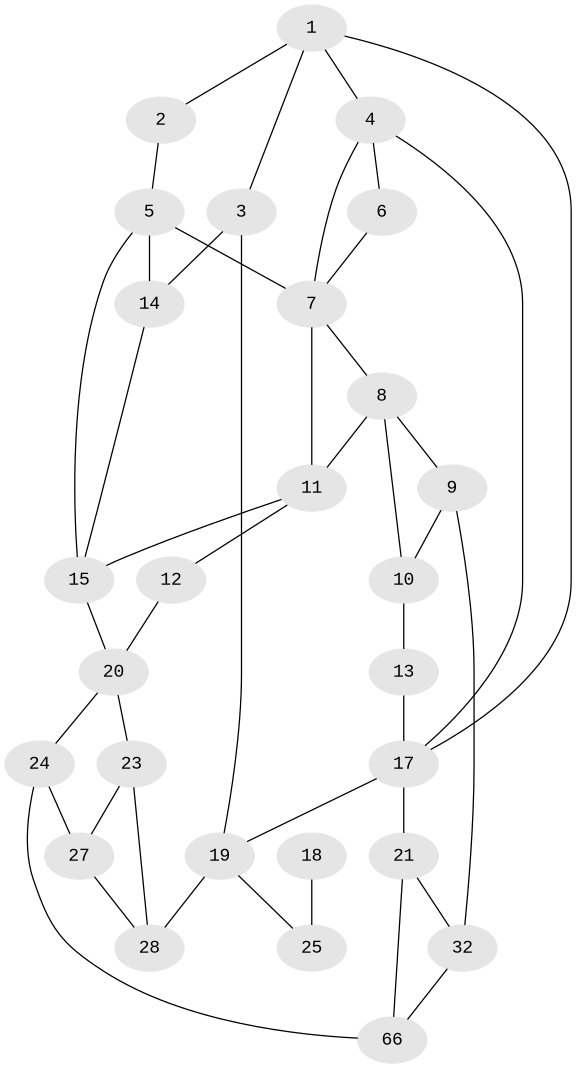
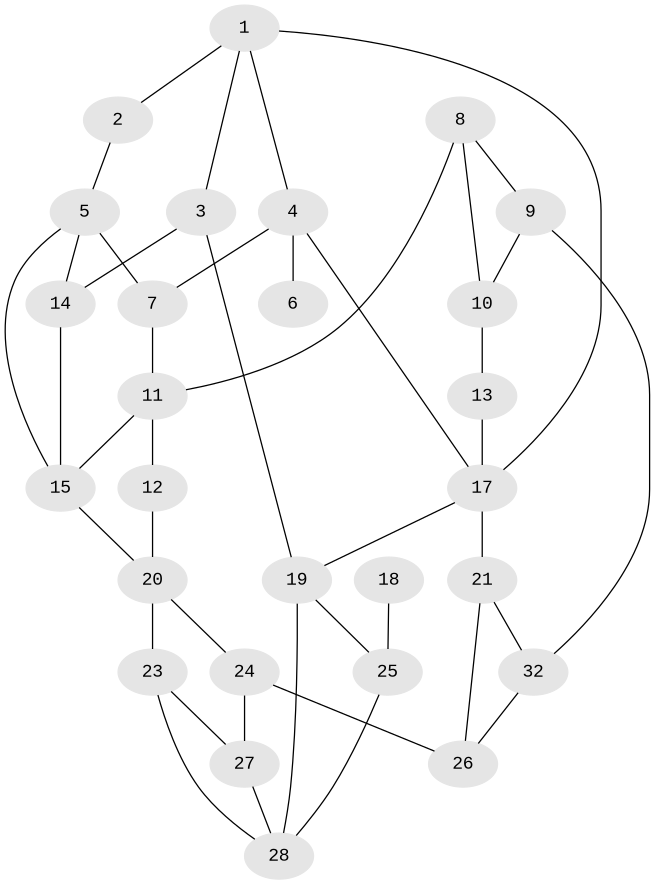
edge "6" -- "7": removed
edge "7" -- "8": removed
edge "25" -- "28": added
node "66": label "66" -> "26"
